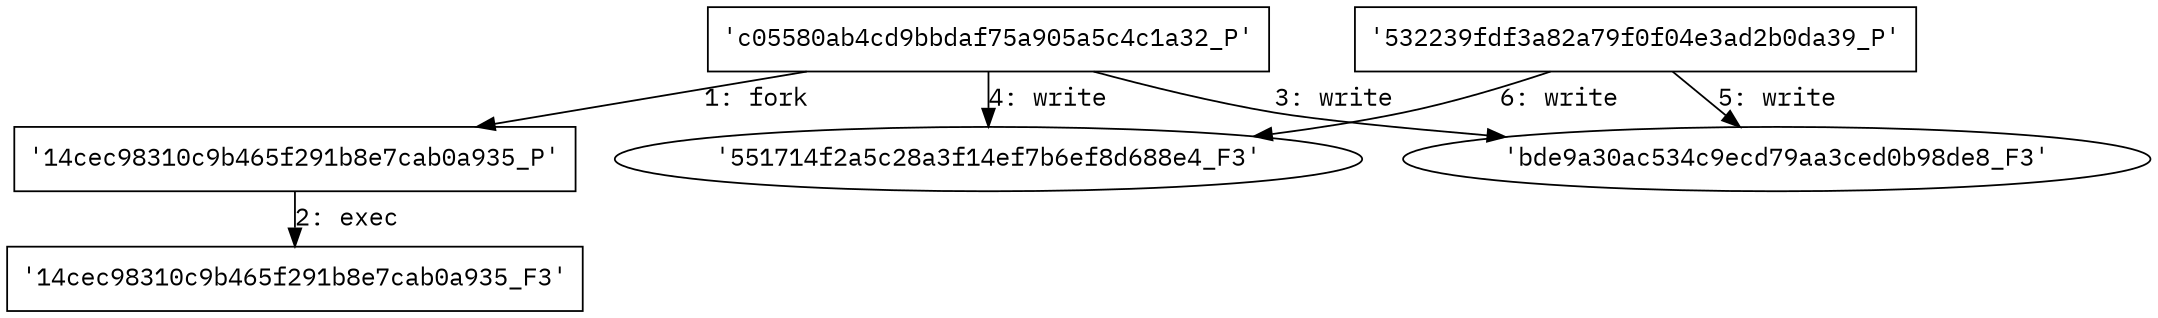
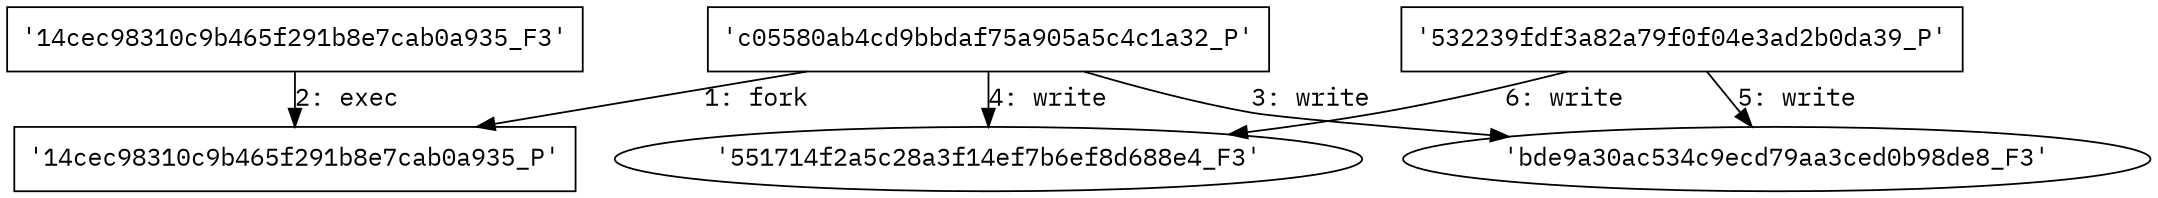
edge "'14cec98310c9b465f291b8e7cab0a935_P'" -> "'14cec98310c9b465f291b8e7cab0a935_F3'": reversed
